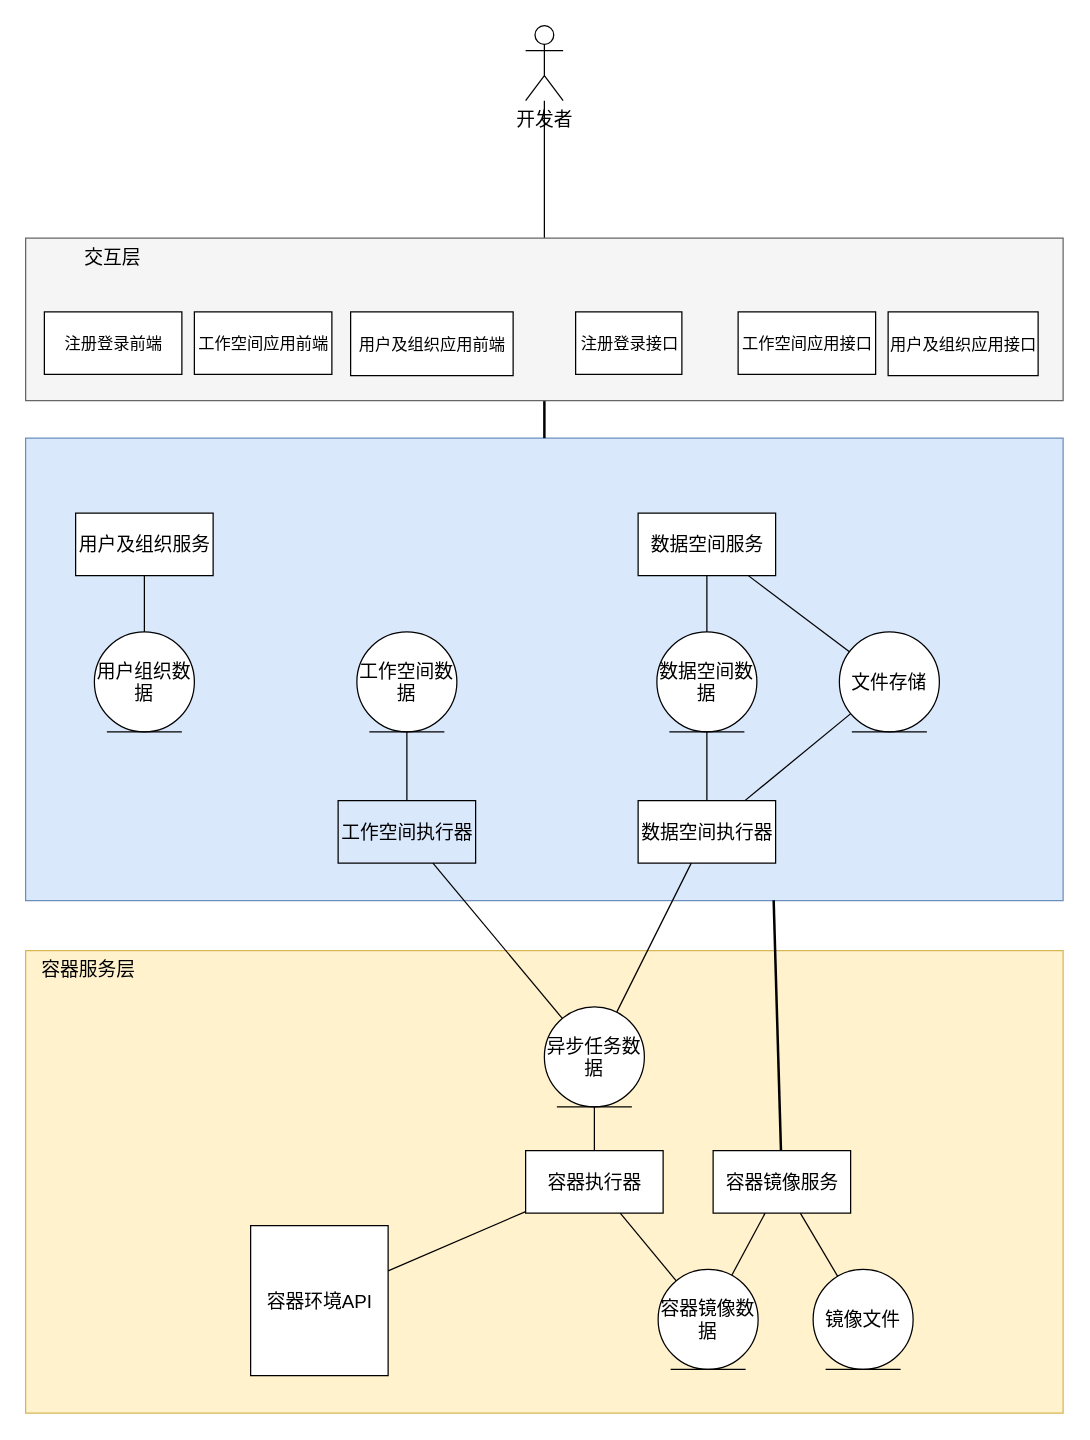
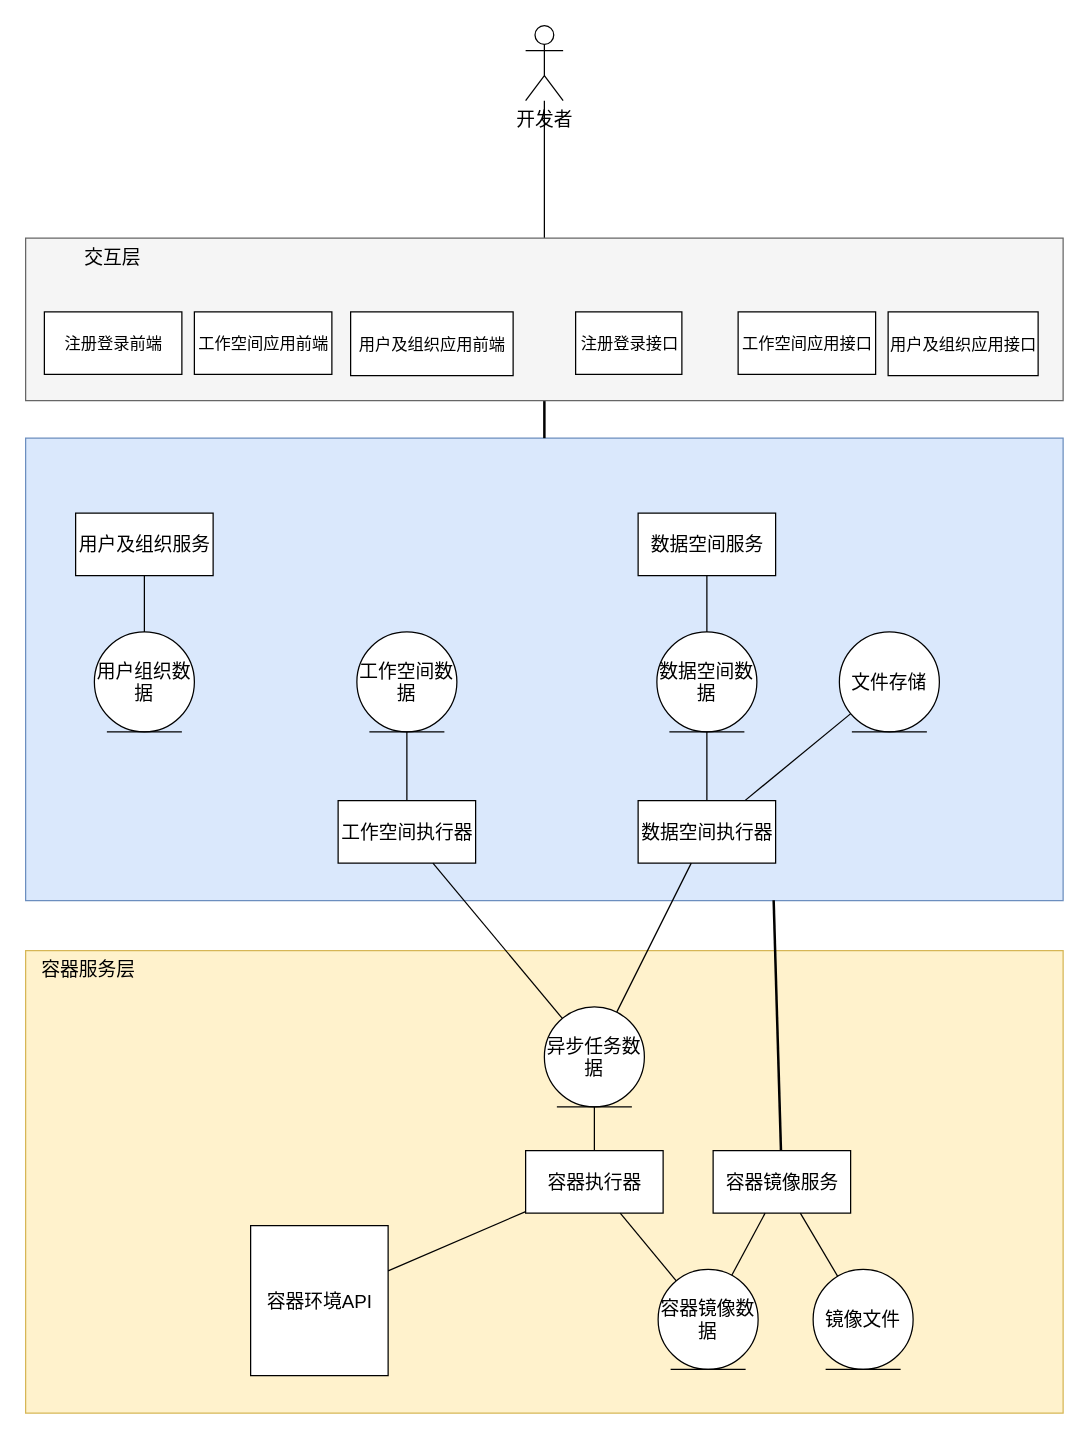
edge "数据空间服务" -- "文件存储": removed
node "工作空间执行器": fillcolor #dae8fc -> #ffffff
